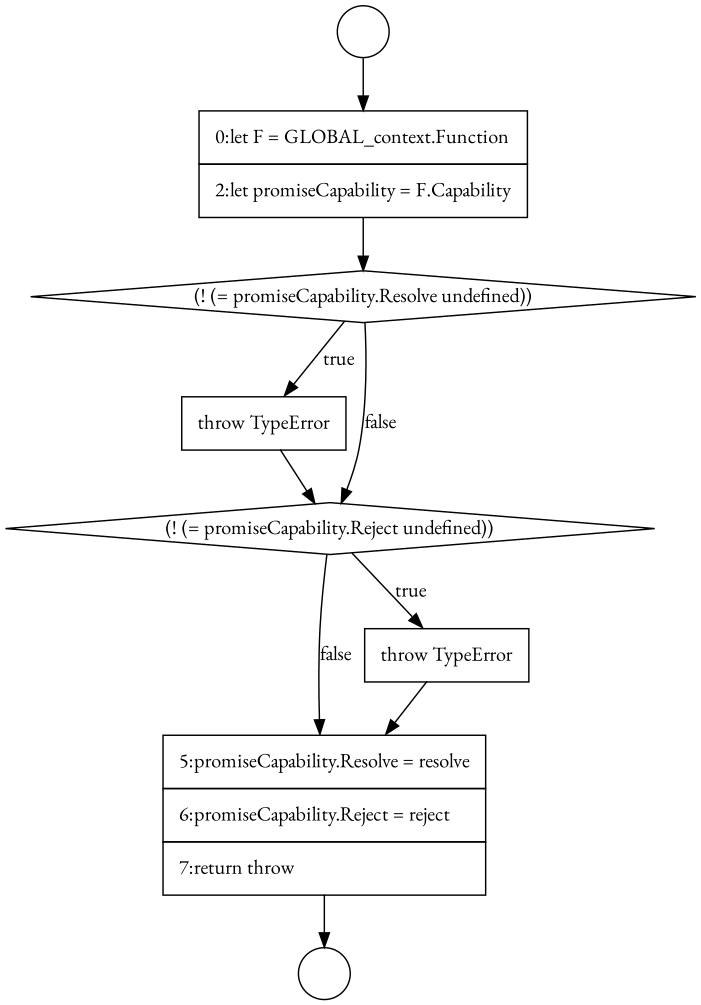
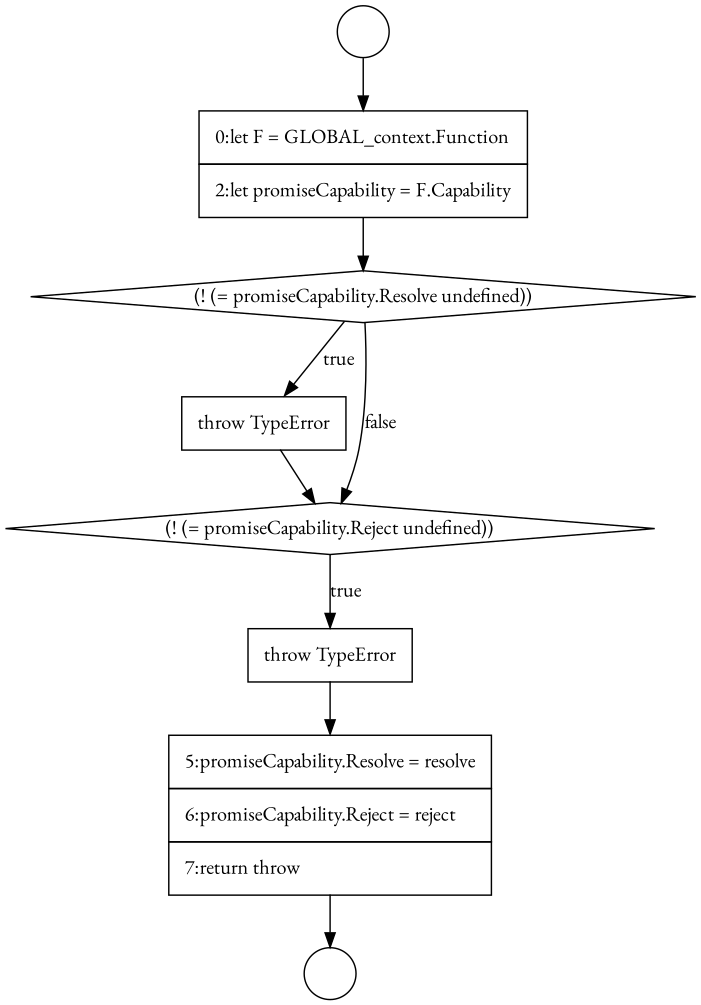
edge "(! (= promiseCapability.Reject undefined))" -> "5:promiseCapability.Resolve = resolve": removed, label "false"
